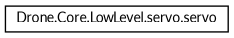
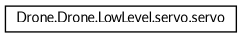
node "Drone.Core.LowLevel.servo.servo": label "Drone.Core.LowLevel.servo.servo" -> "Drone.Drone.LowLevel.servo.servo"
